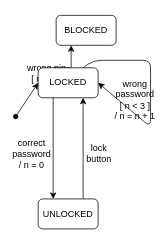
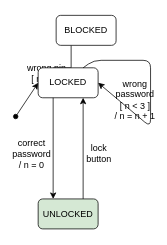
edge "LOCKED" -> "BLOCKED": arrowhead classic -> none
node "UNLOCKED": fillcolor #ffffff -> #d5e8d4
